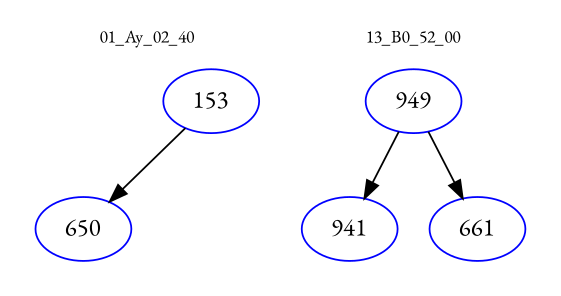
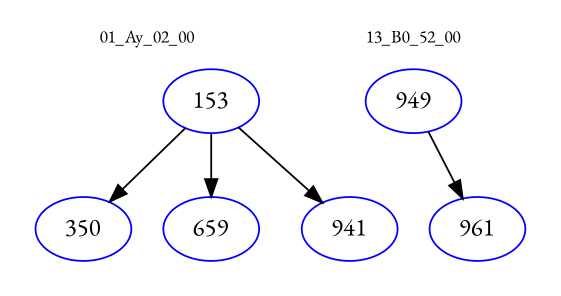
cluster "01_Ay_02_40": label "01_Ay_02_40" -> "01_Ay_02_00"
edge "949" -> "941": now "153" -> "941"
node "650": label "650" -> "350"
node "659": added
node "661": label "661" -> "961"
